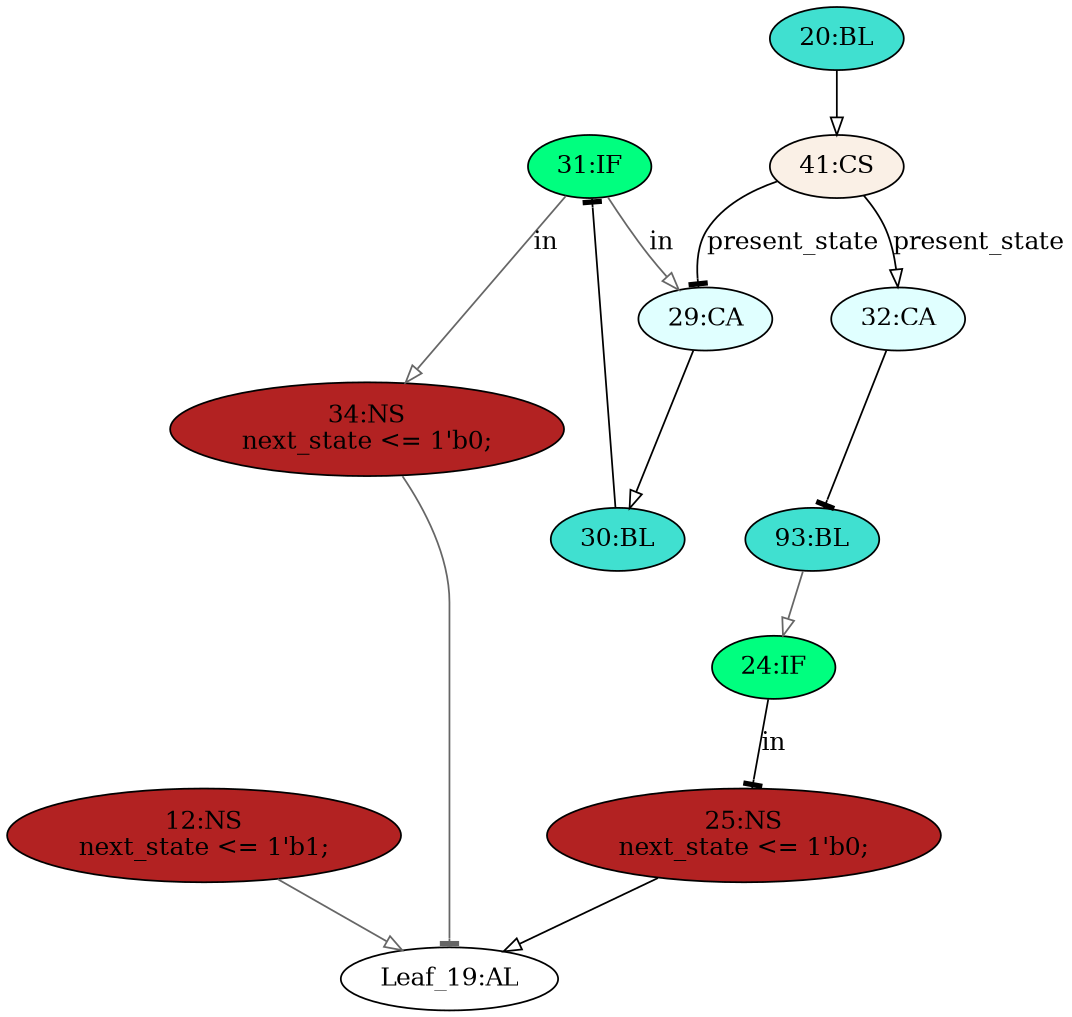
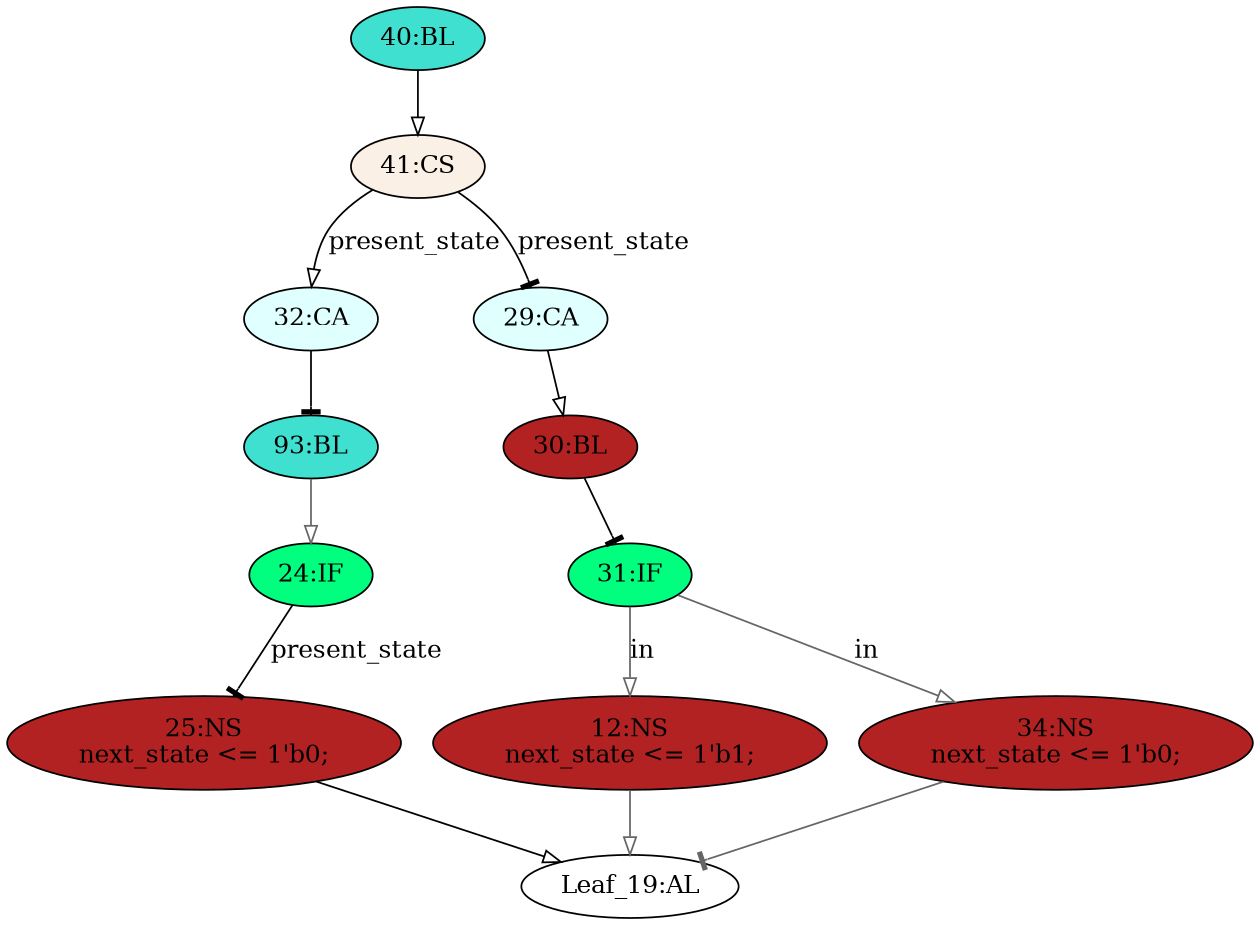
node "20:BL": label "20:BL" -> "40:BL"
edge "31:IF" -> "29:CA": now "31:IF" -> "12:NS next_state <= 1'b1;"
node "30:BL": fillcolor turquoise -> firebrick
edge "24:IF" -> "25:NS next_state <= 1'b0;": label "in" -> "present_state"
